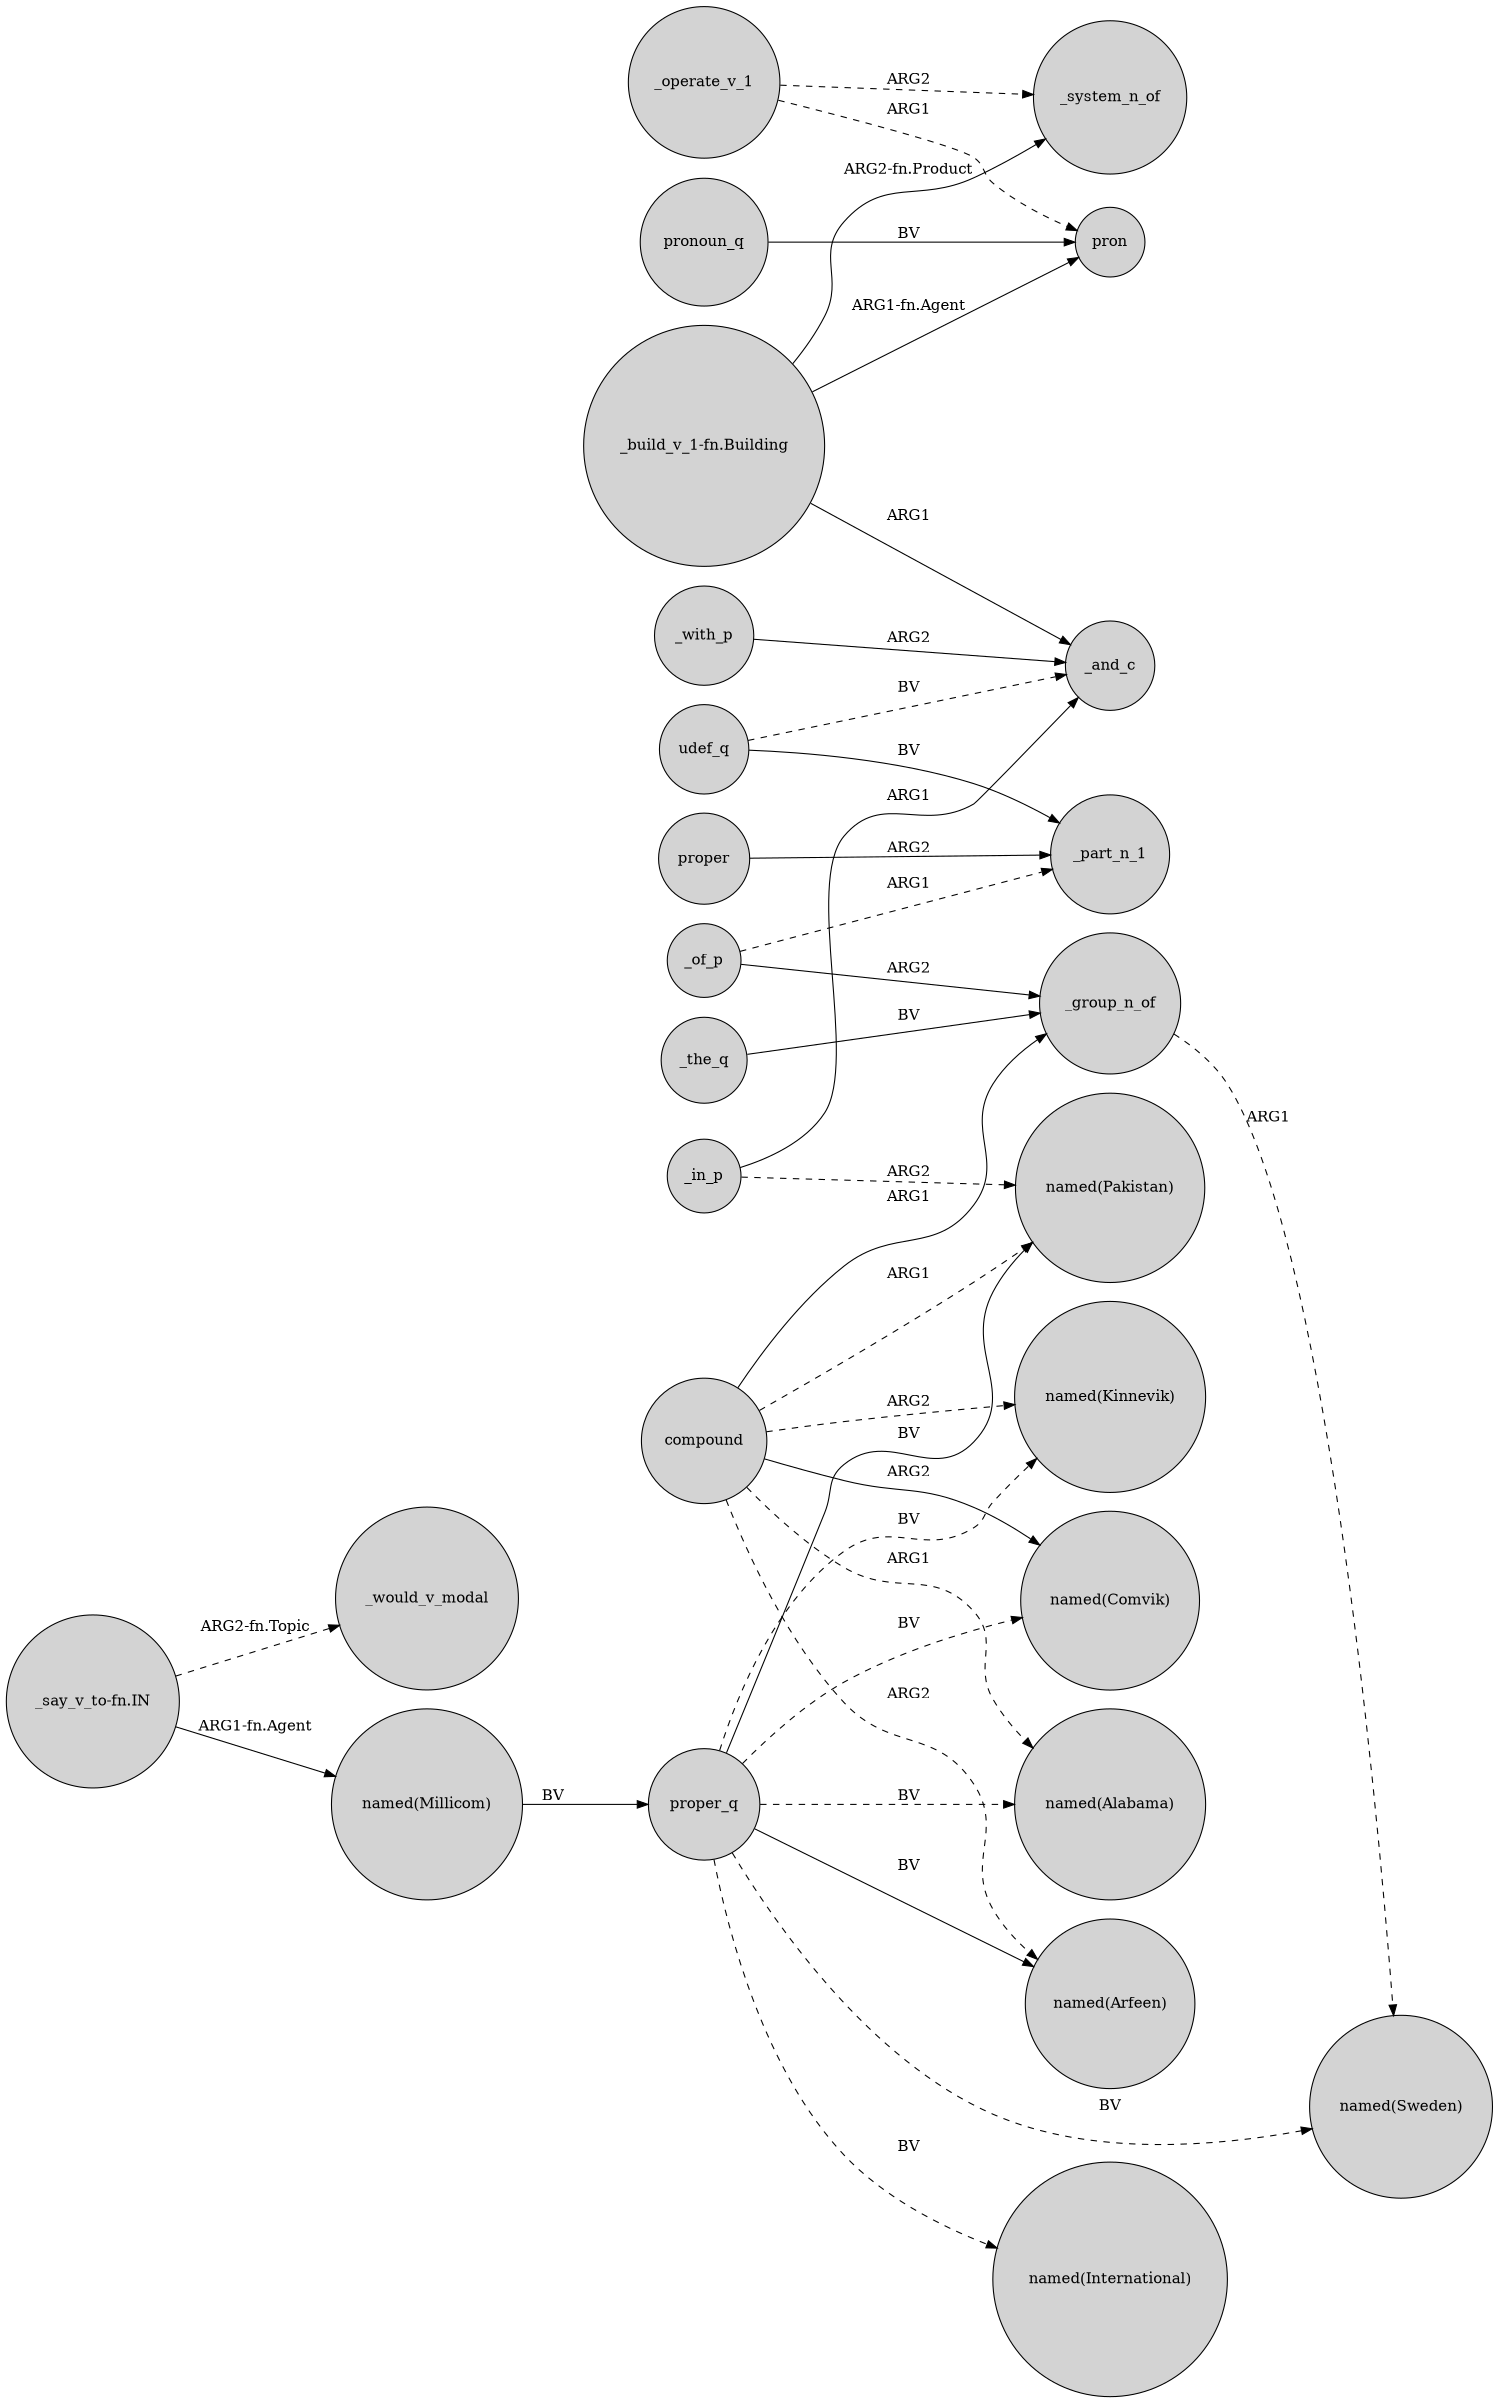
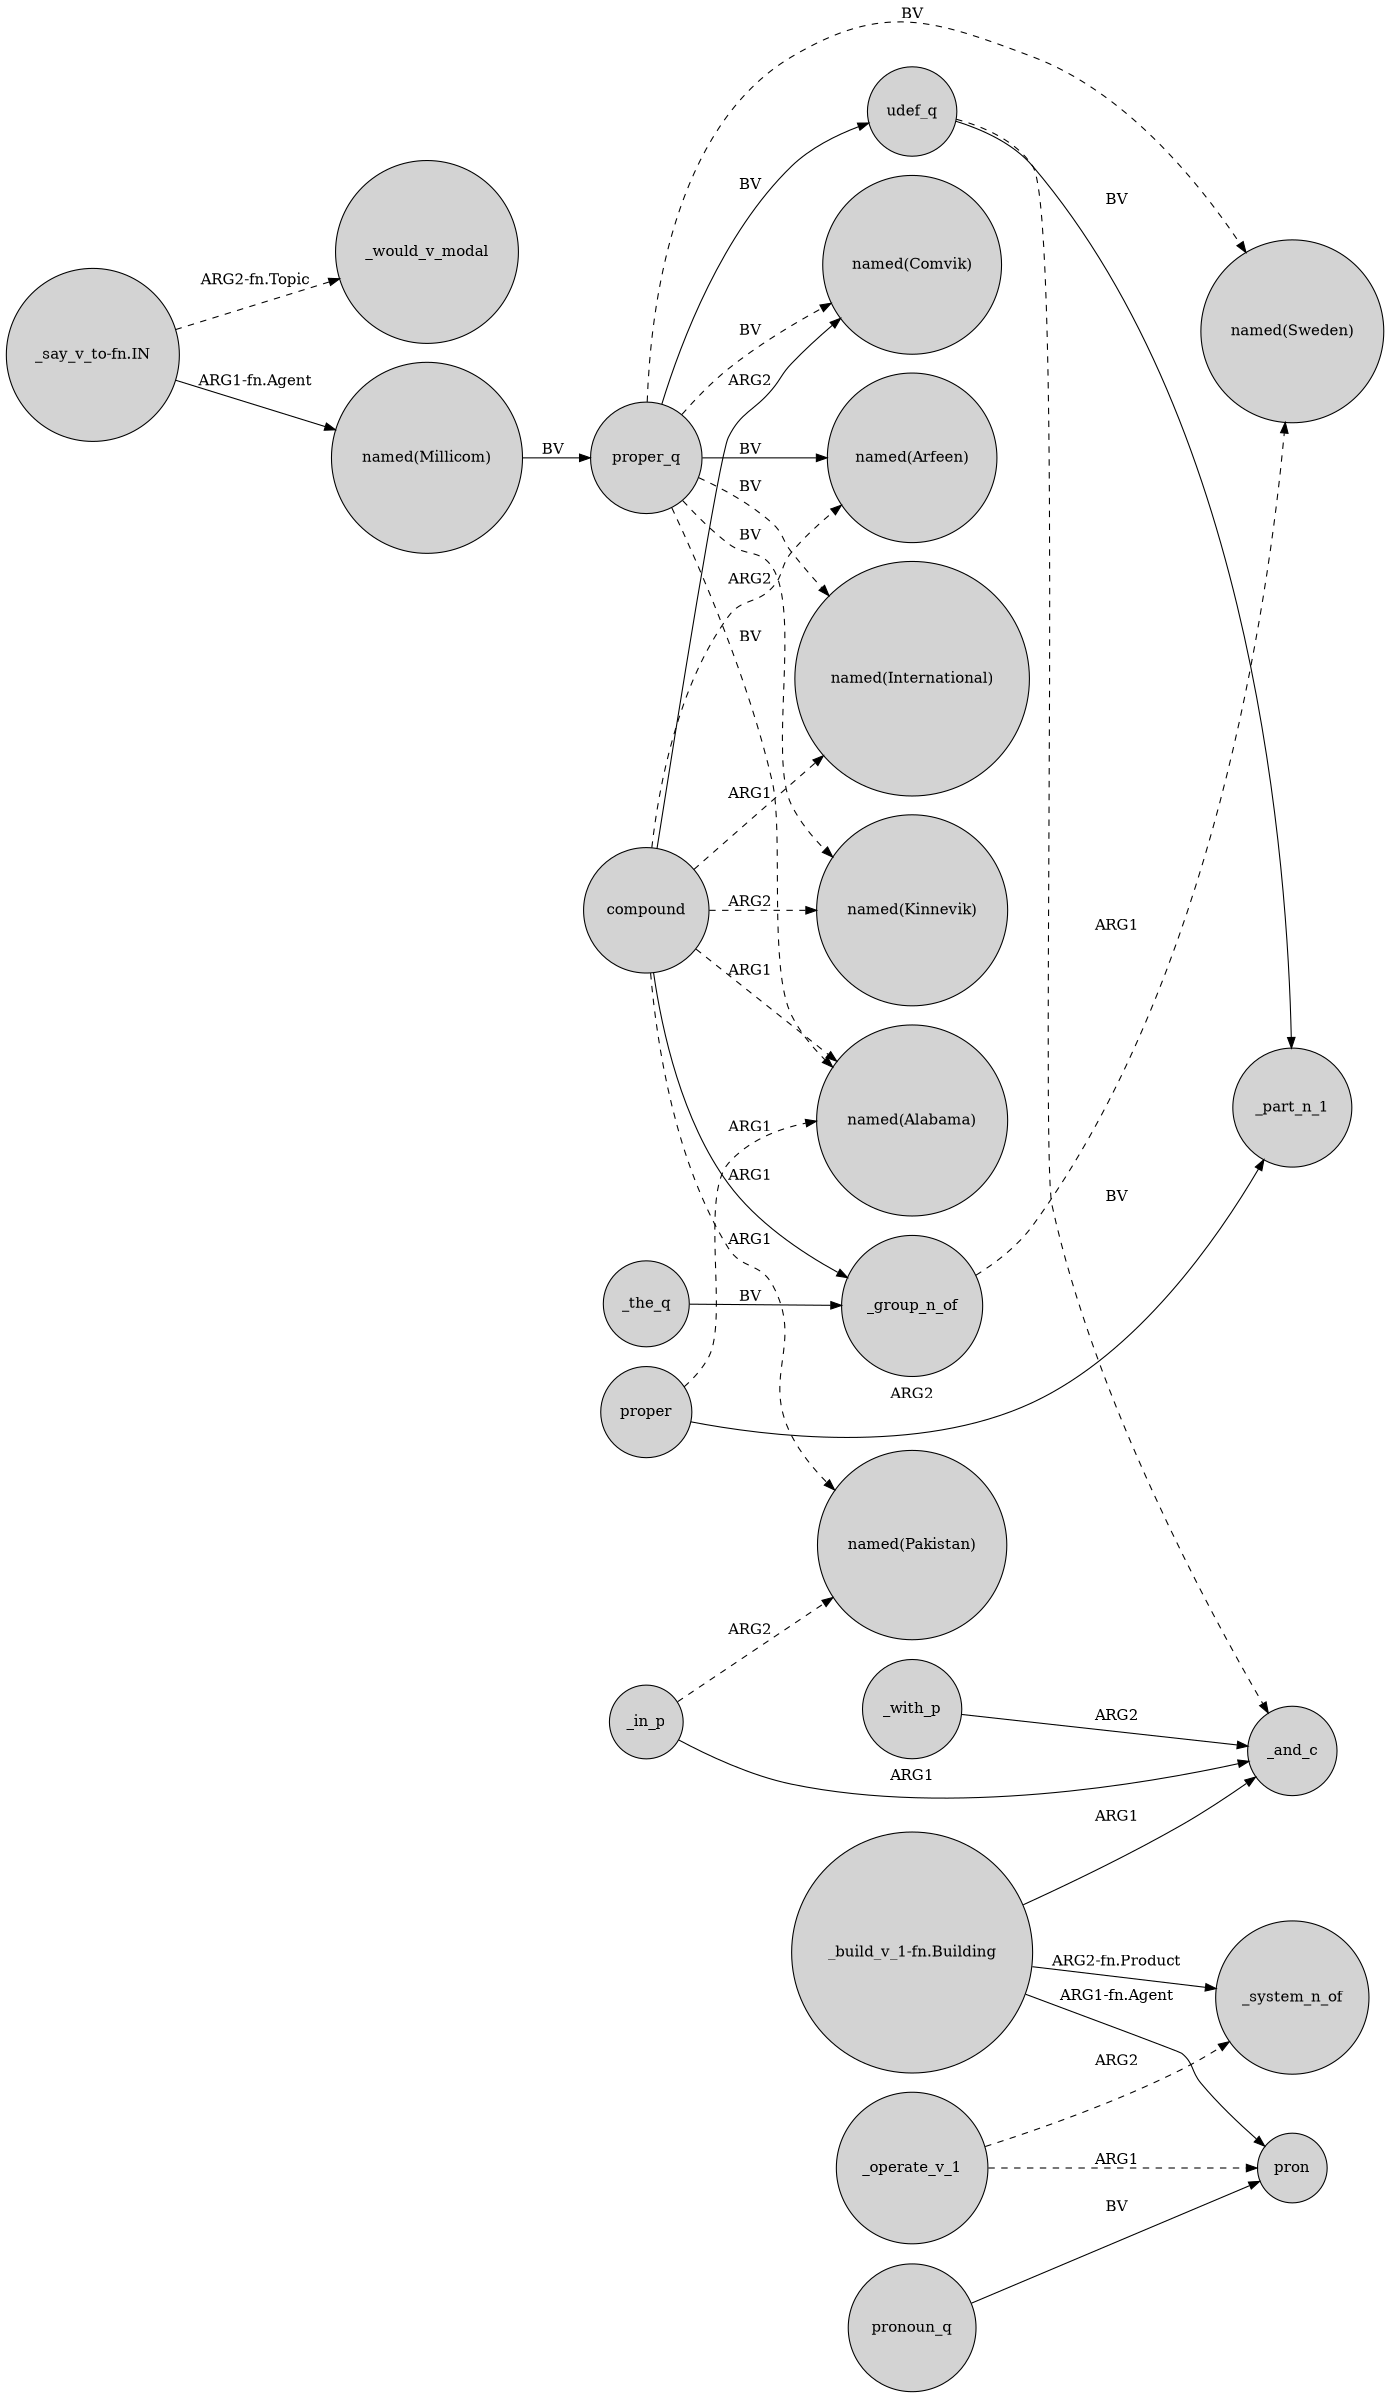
edge "compound" -> "named(International)": added, label "ARG1"
node "_of_p": removed
edge "proper" -> "named(Alabama)": added, label "ARG1"
edge "proper_q" -> "named(Pakistan)": now "proper_q" -> "udef_q"
